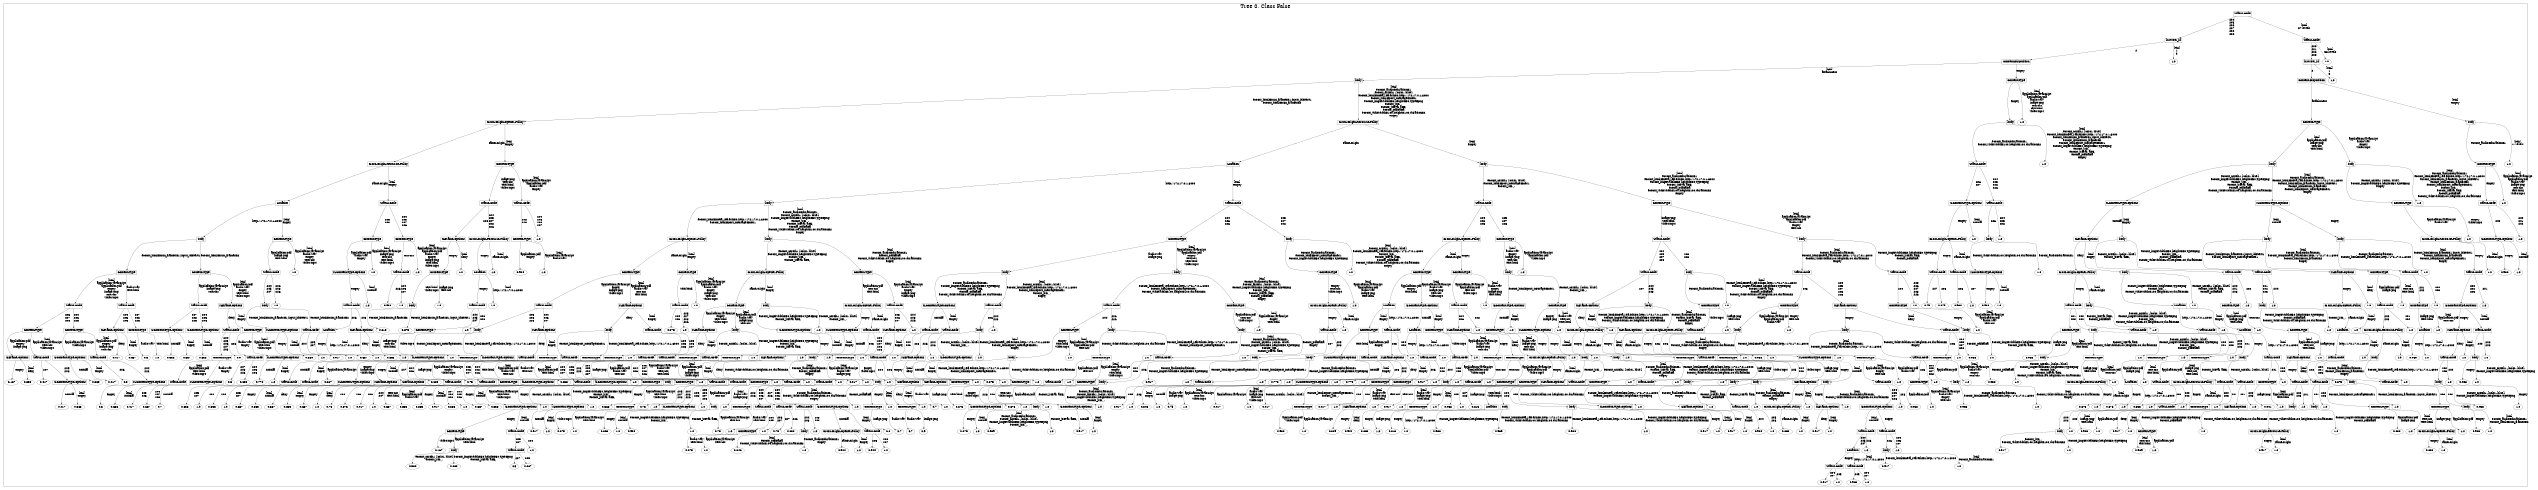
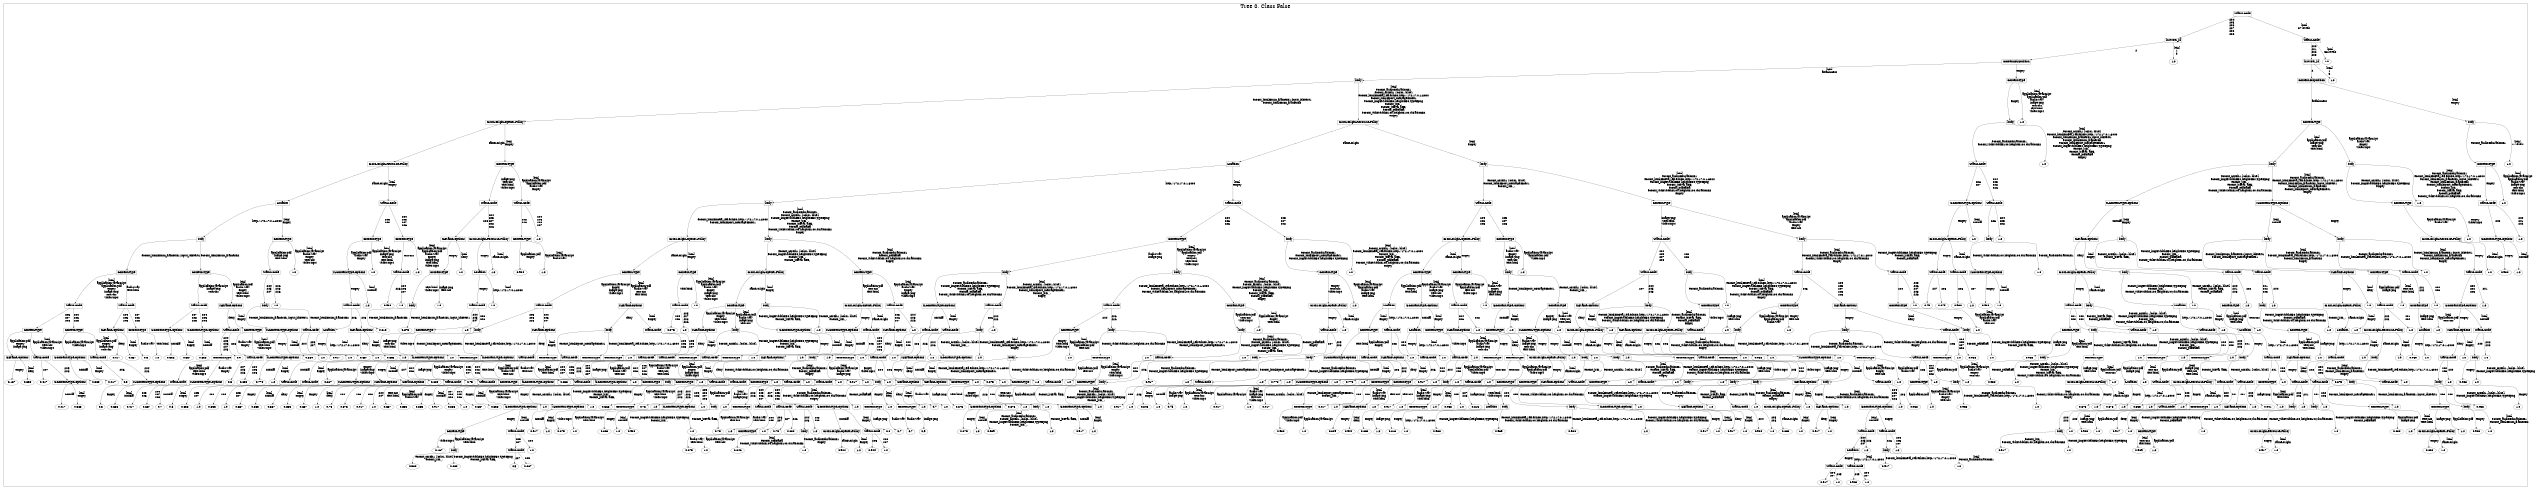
node "0.8": added
